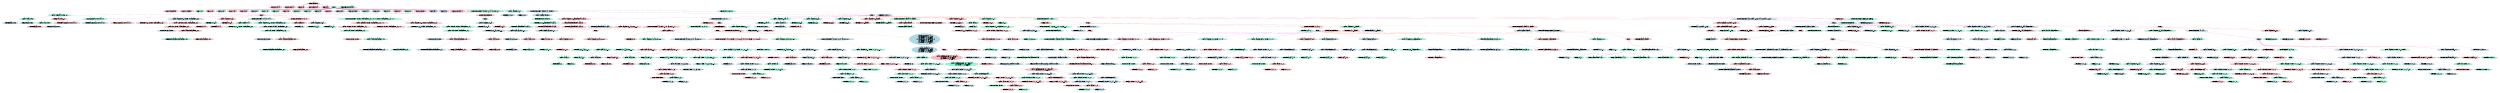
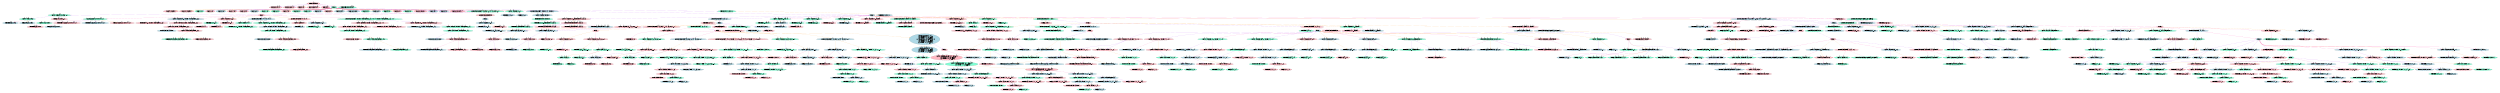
node "(LOCAL,v9: unsigned freed)": label "(LOCAL,v9: unsigned freed)" -> "(LOCAL,v9: unsigned int)"
